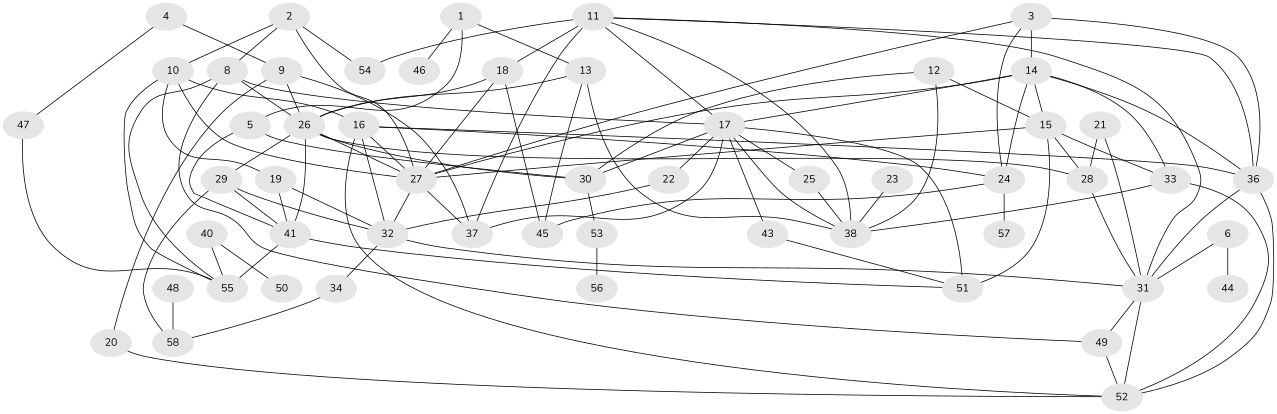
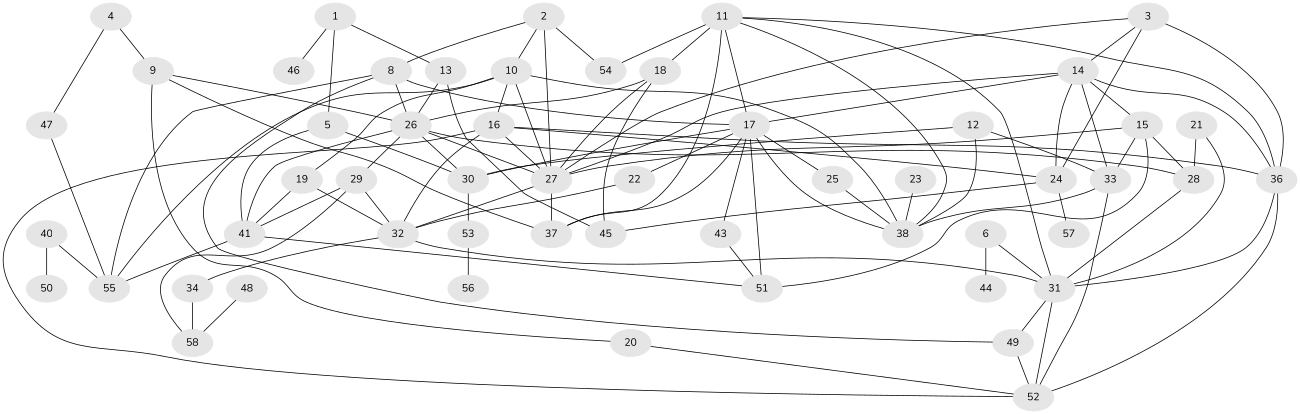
edge "12" -- "15": now "12" -- "33"
edge "13" -- "38": now "10" -- "38"
